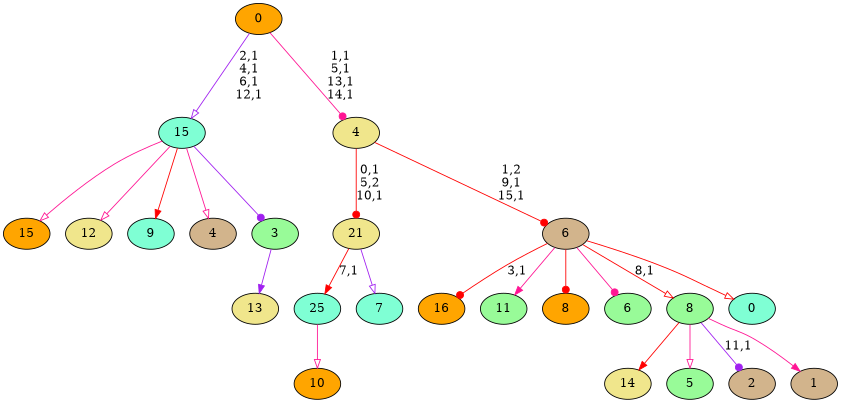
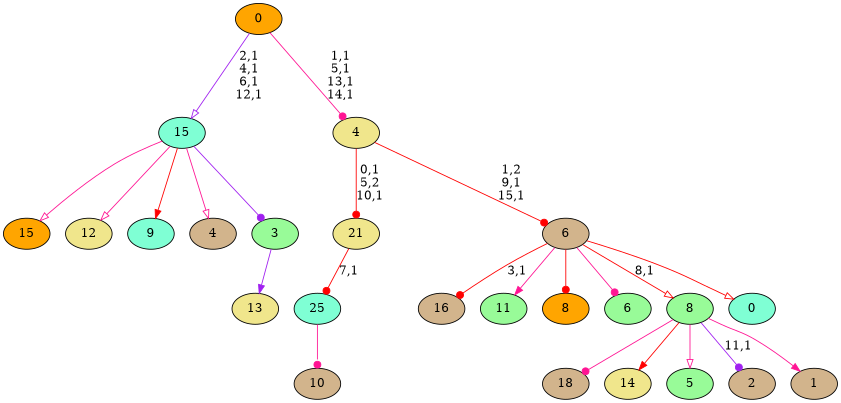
edge "21" -> "25": arrowhead normal -> dot
node "7": removed
node "16": fillcolor orange -> tan
edge "25" -> "10": arrowhead onormal -> dot
node "10": fillcolor orange -> tan
node "18": added
